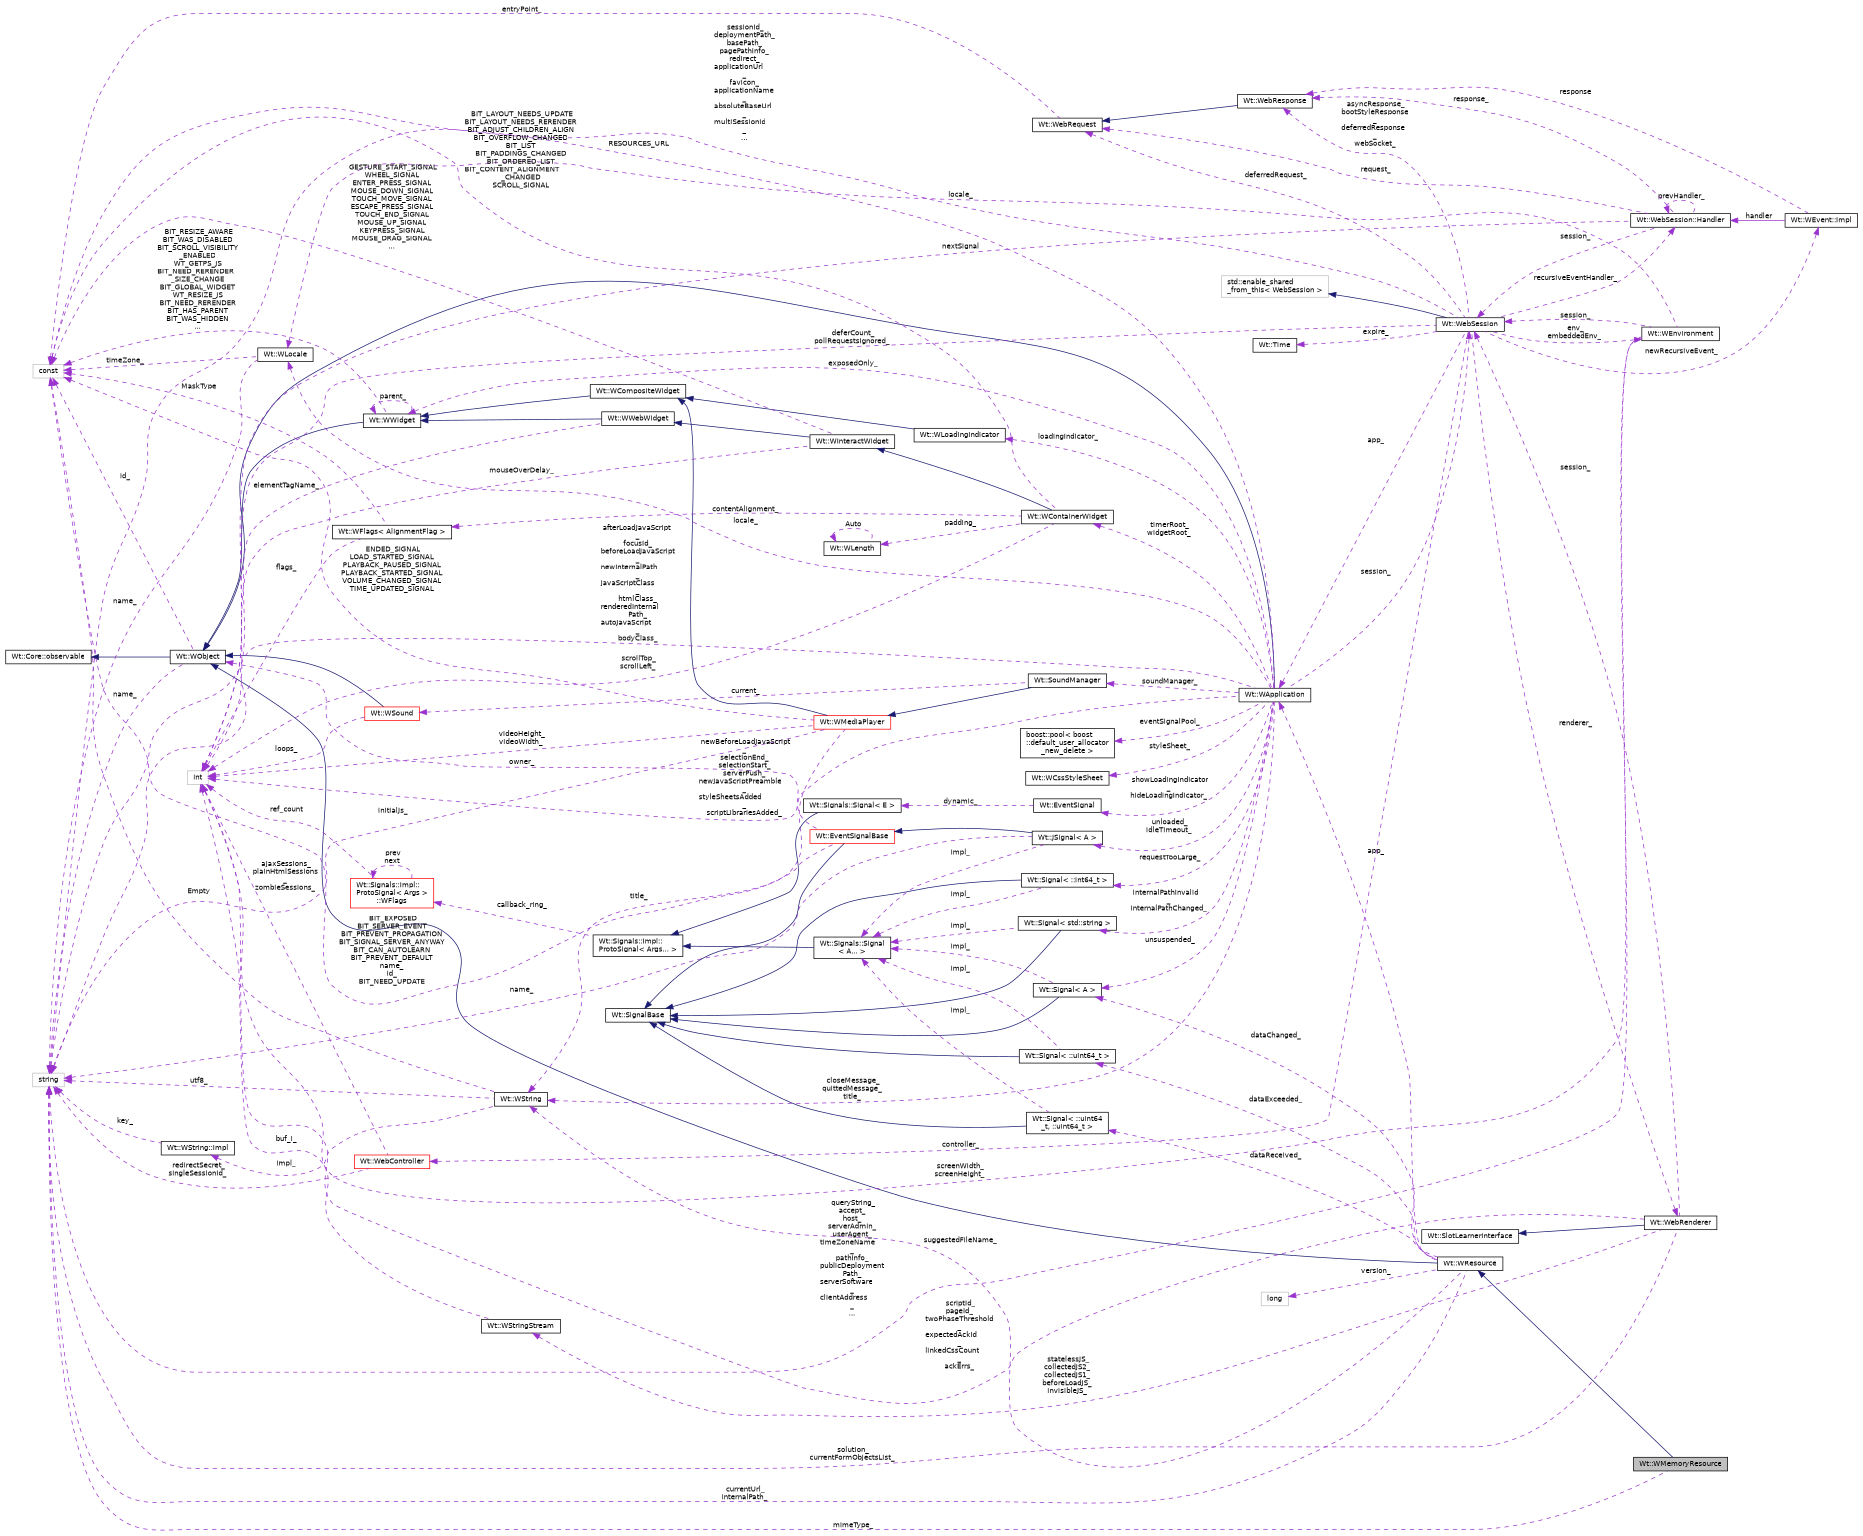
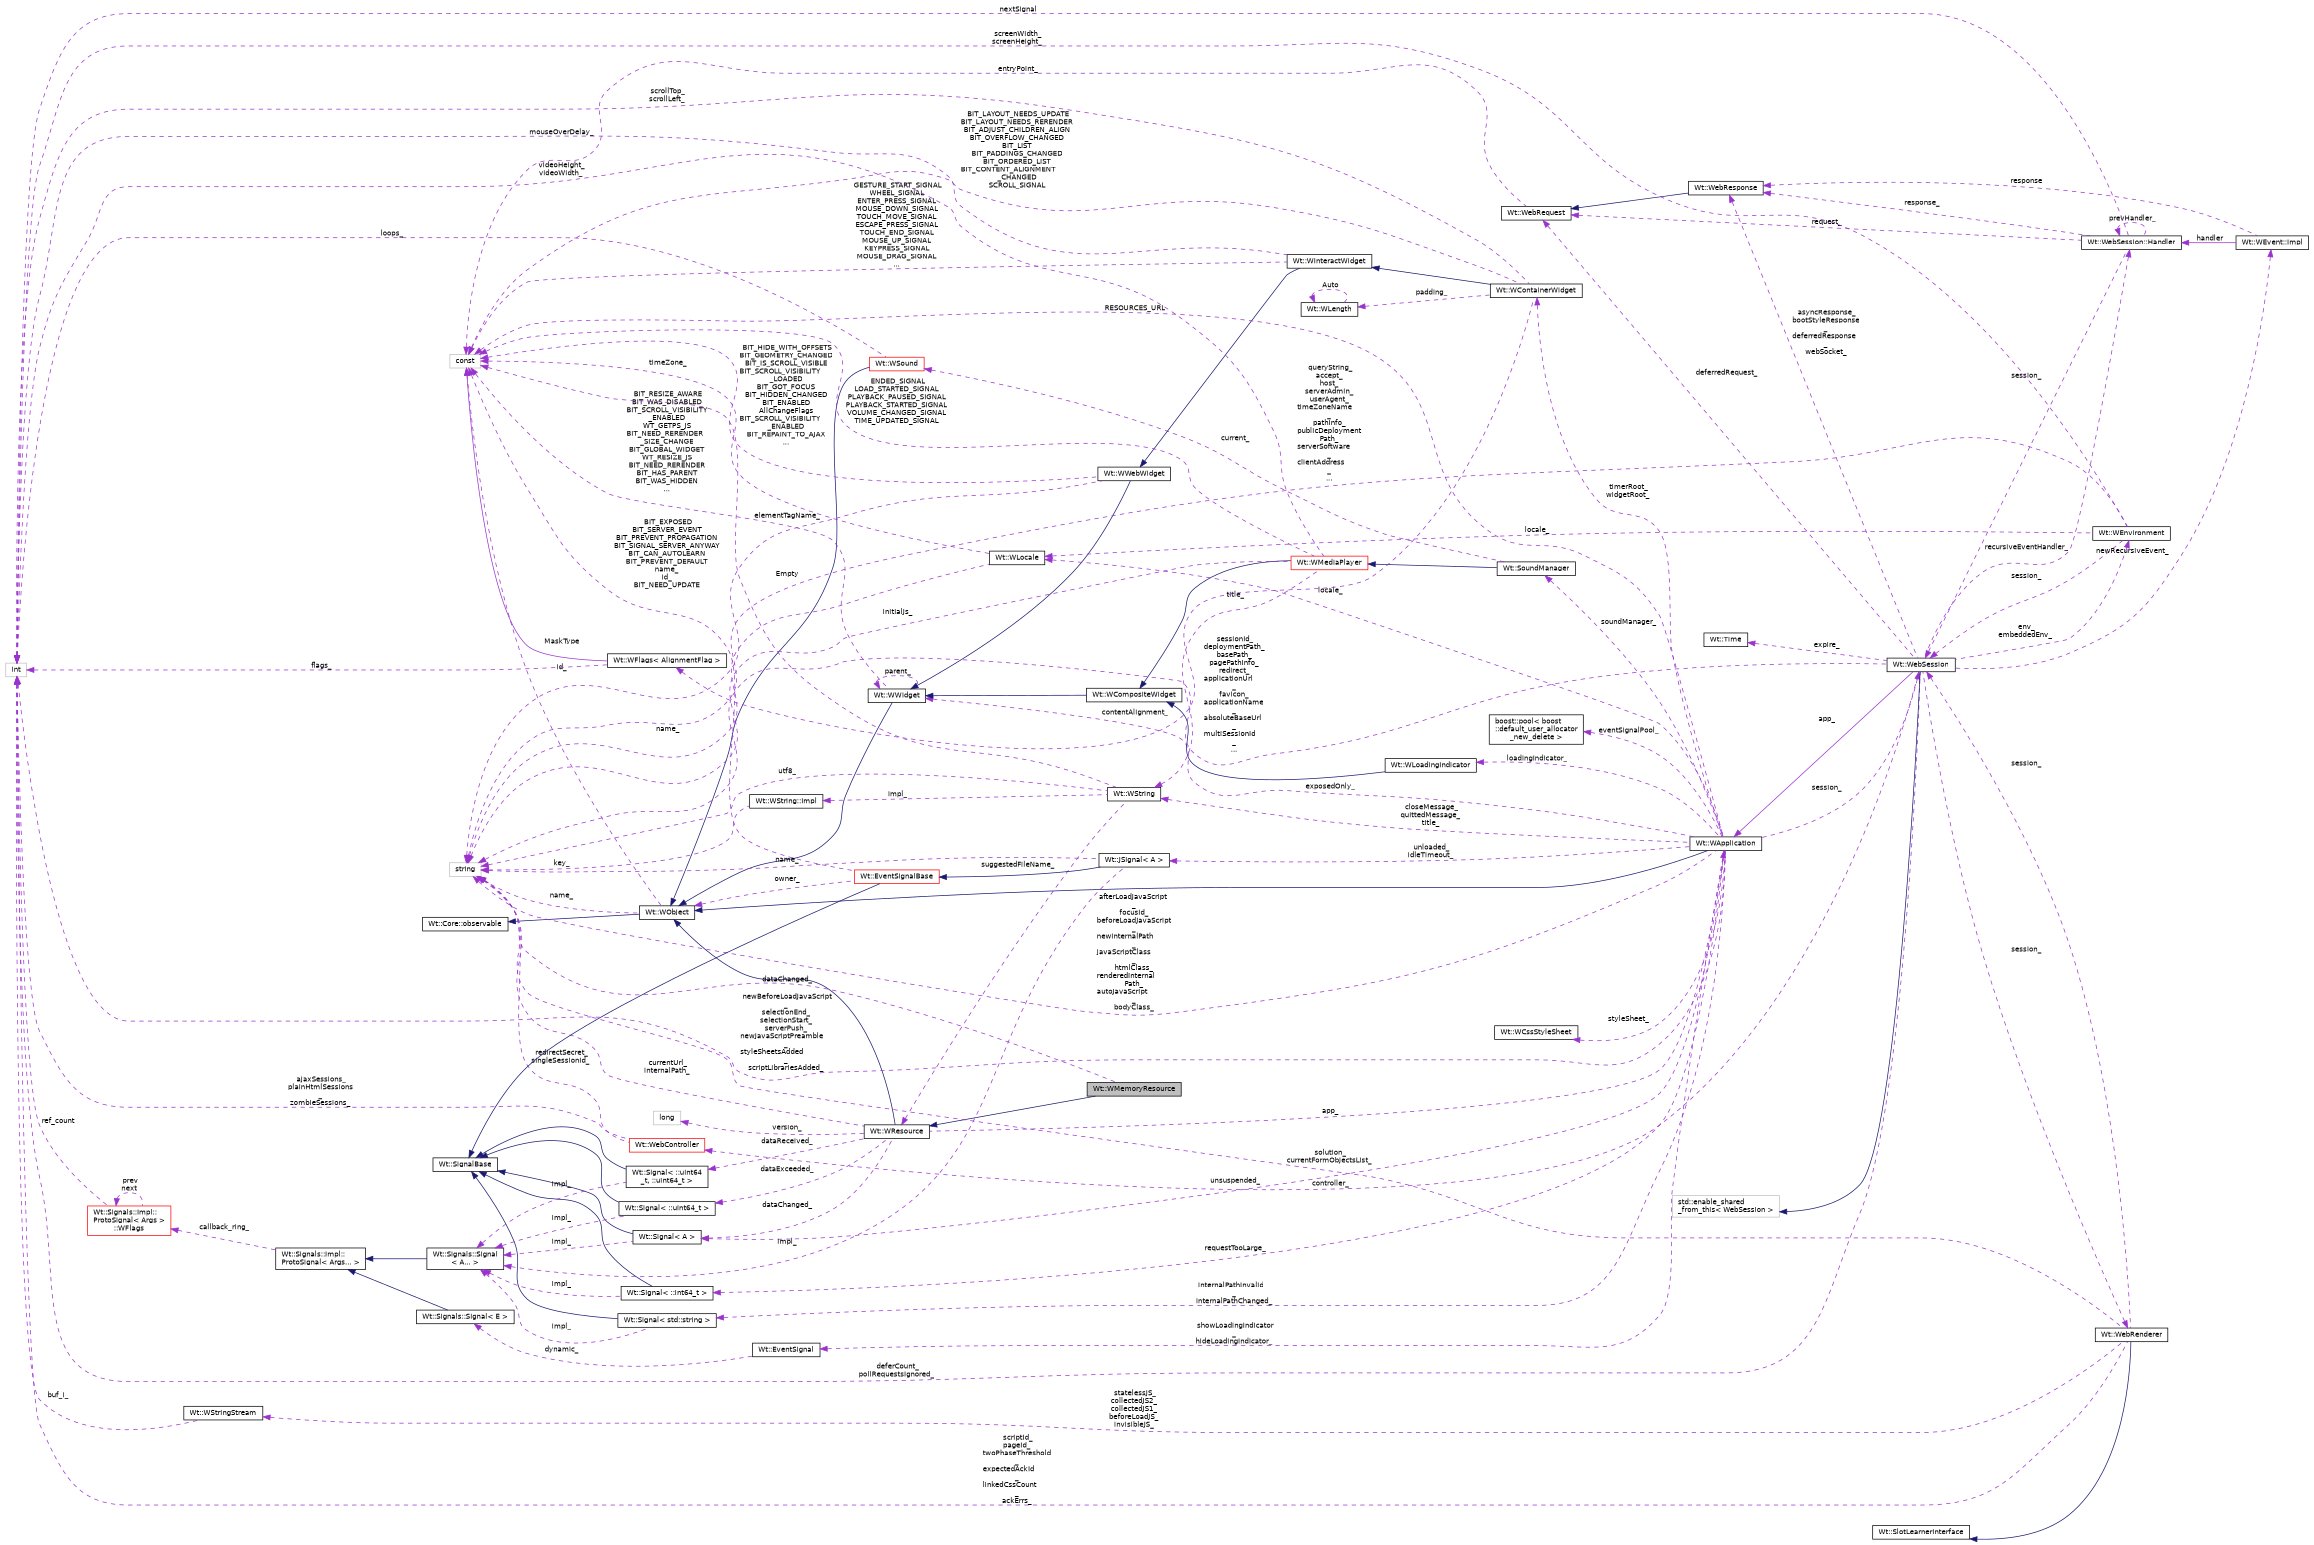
edge "Wt::WFlags< AlignmentFlag >" -> "const": style dashed -> solid
edge "Wt::WWebWidget" -> "const": added, label "BIT_HIDE_WITH_OFFSETS BIT_GEOMETRY_CHANGED BIT_IS_SCROLL_VISIBLE BIT_SCROLL_VISIBILITY _LOADED BIT_GOT_FOCUS BIT_HIDDEN_CHANGED BIT_ENABLED AllChangeFlags BIT_SCROLL_VISIBILITY _ENABLED BIT_REPAINT_TO_AJAX ..."
edge "Wt::WebSession" -> "Wt::WApplication": style dashed -> solid
edge "Wt::WebSession" -> "Wt::WebRenderer": label " renderer_" -> " session_"
edge "Wt::WResource" -> "Wt::WString": reversed
edge "Wt::WMemoryResource" -> "string": label " mimeType_" -> " dataChanged_"
